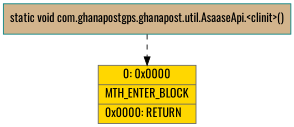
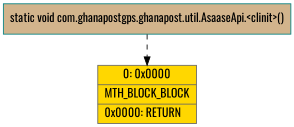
node "0: 0x0000": text "MTH_ENTER_BLOCK" -> "MTH_BLOCK_BLOCK"
